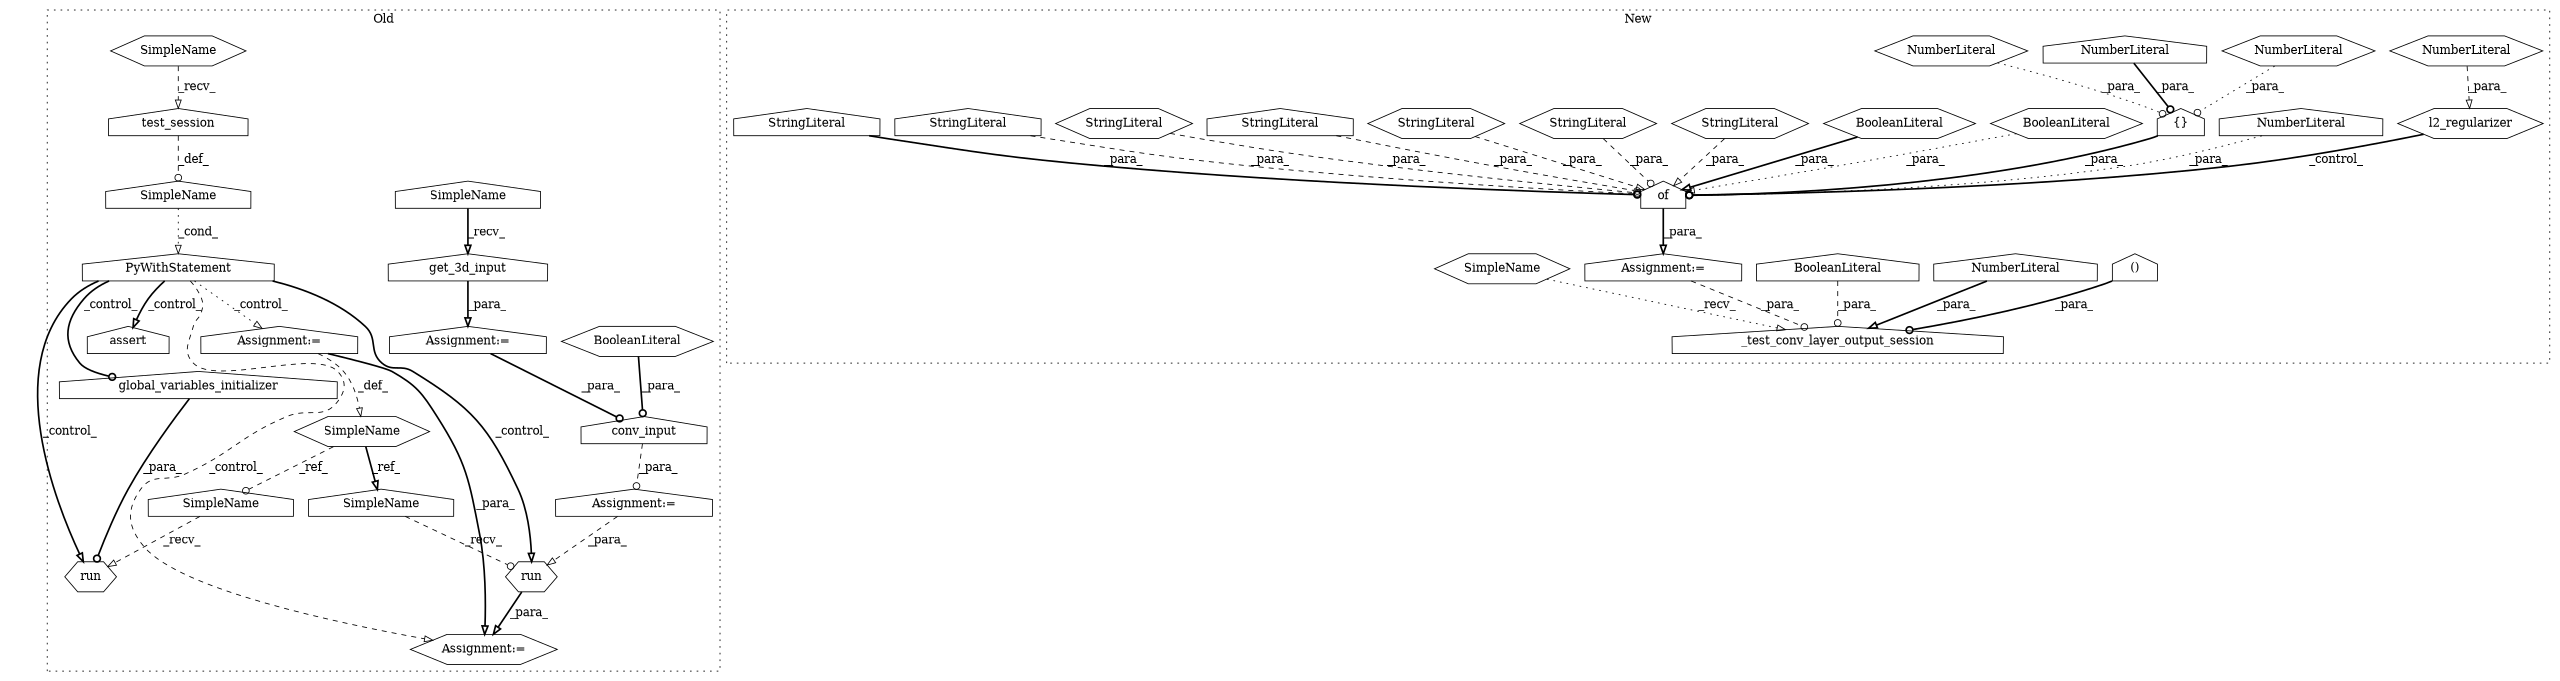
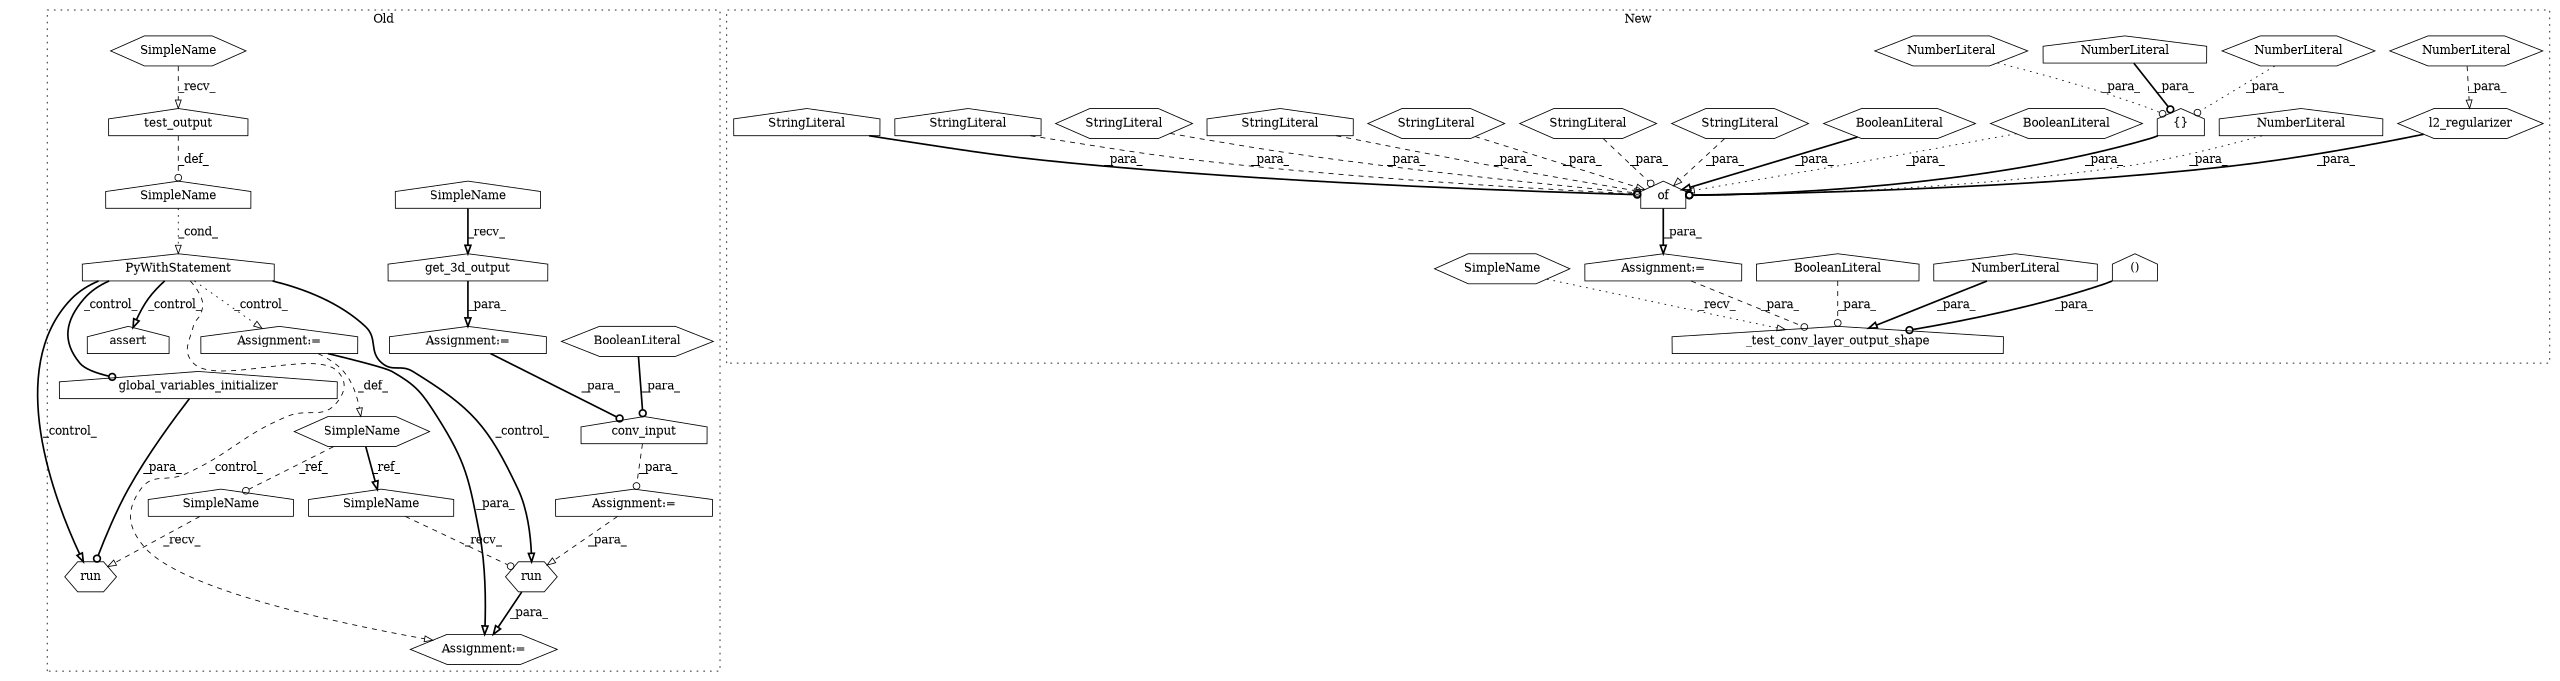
node "test_session": label "test_session" -> "test_output"
edge "l2_regularizer" -> "of": label "_control_" -> "_para_"
node "get_3d_input": label "get_3d_input" -> "get_3d_output"
node "_test_conv_layer_output_session": label "_test_conv_layer_output_session" -> "_test_conv_layer_output_shape"
